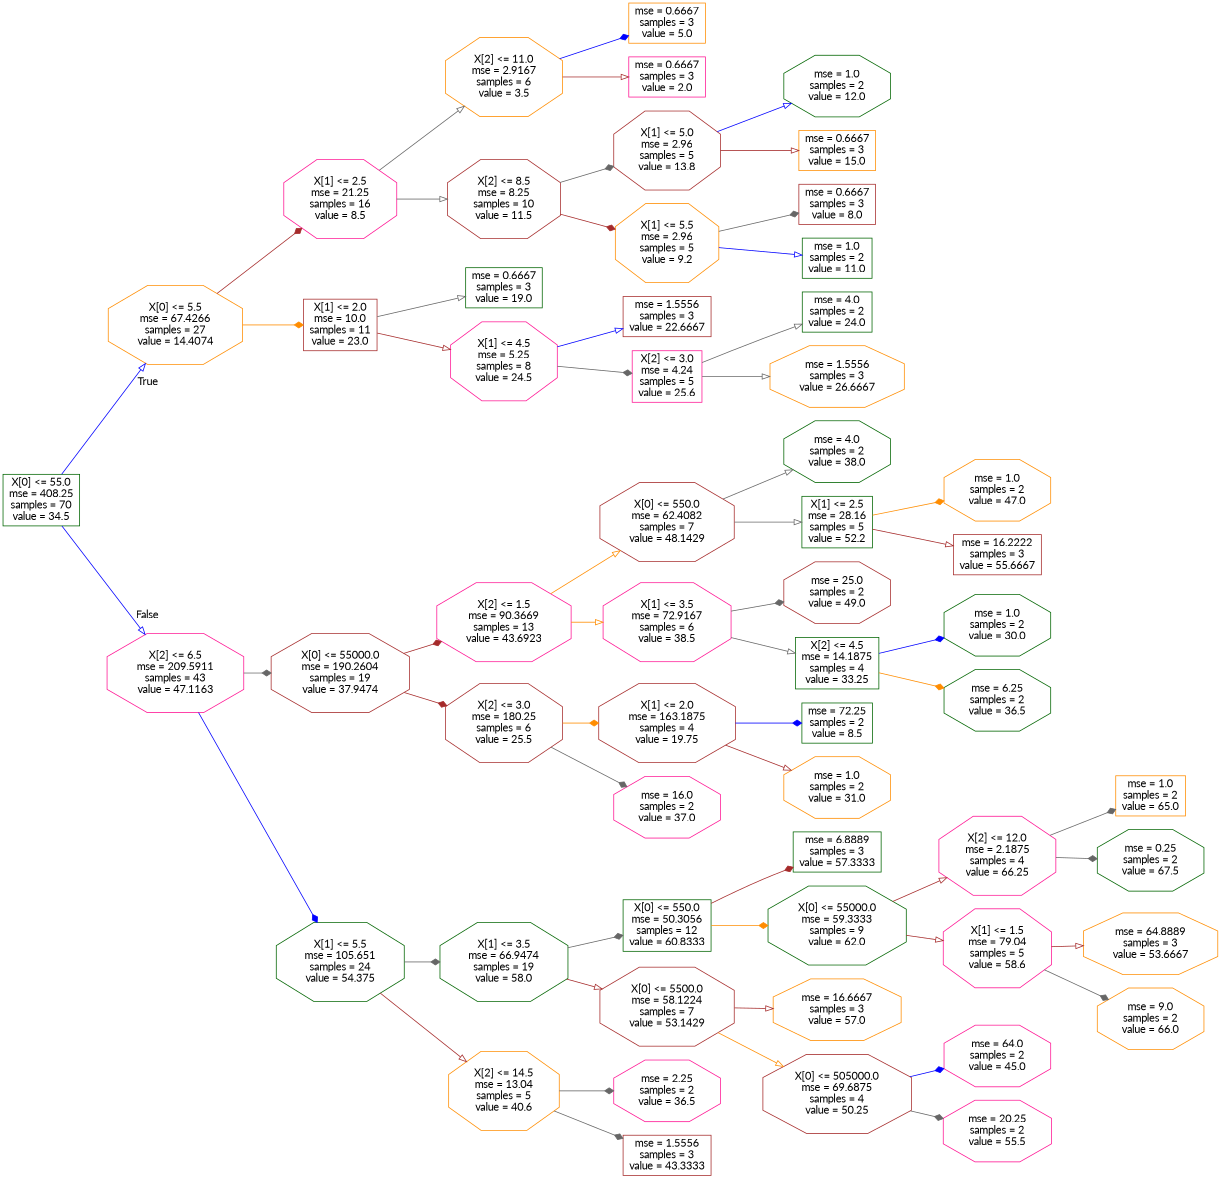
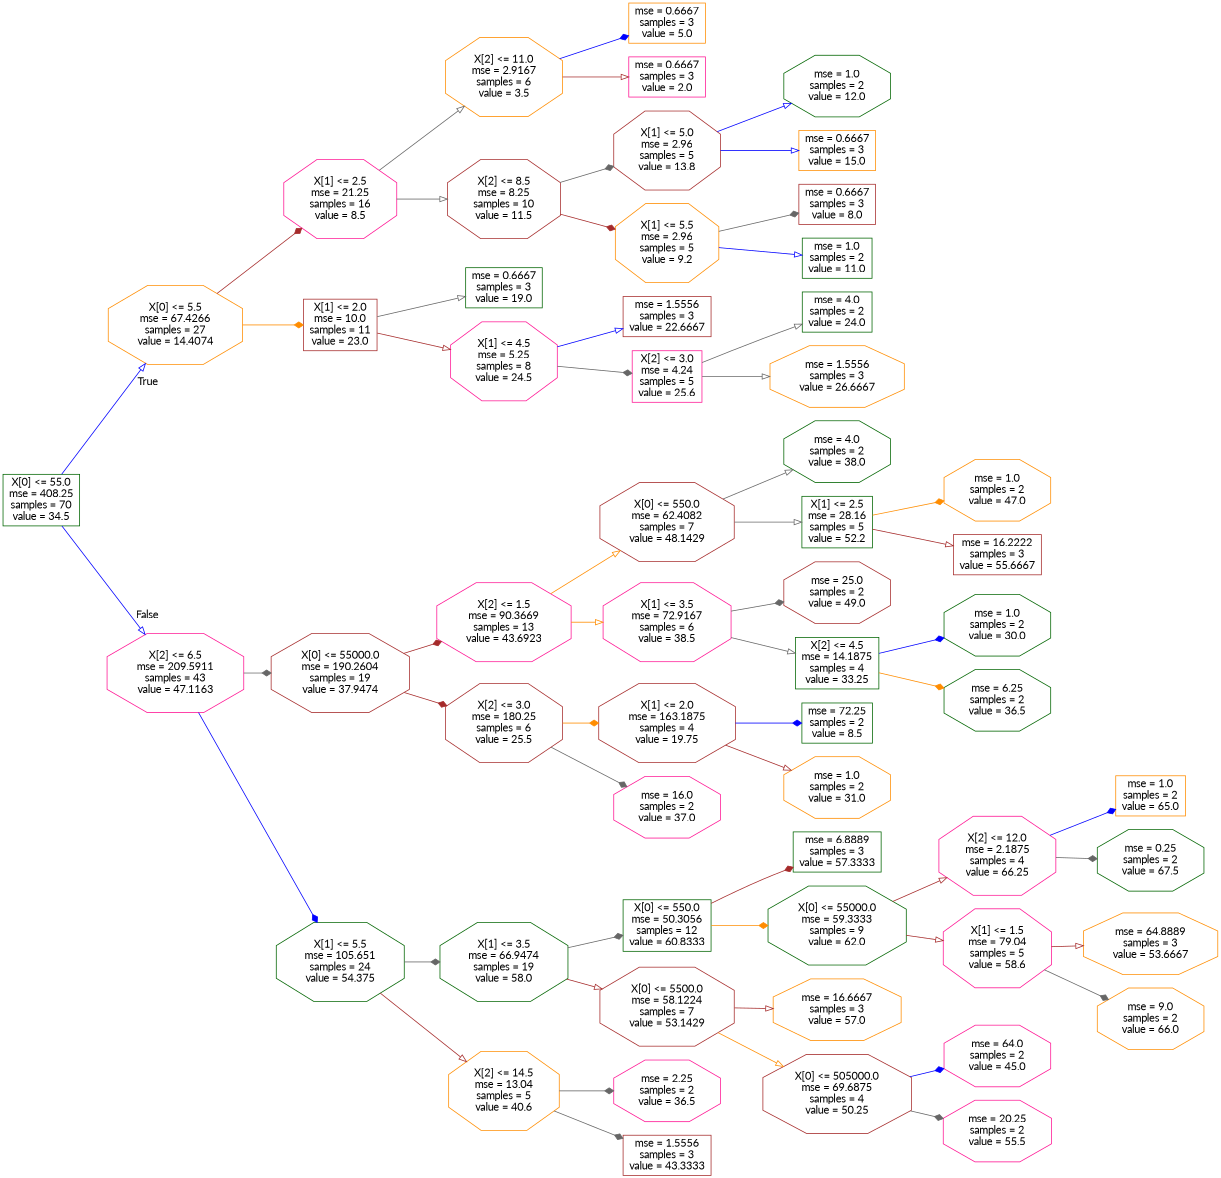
edge "X[1] <= 5.0 mse = 2.96 samples = 5 value = 13.8" -> "mse = 0.6667 samples = 3 value = 15.0": color brown -> blue
edge "X[2] <= 12.0 mse = 2.1875 samples = 4 value = 66.25" -> "mse = 1.0 samples = 2 value = 65.0": color gray40 -> blue
